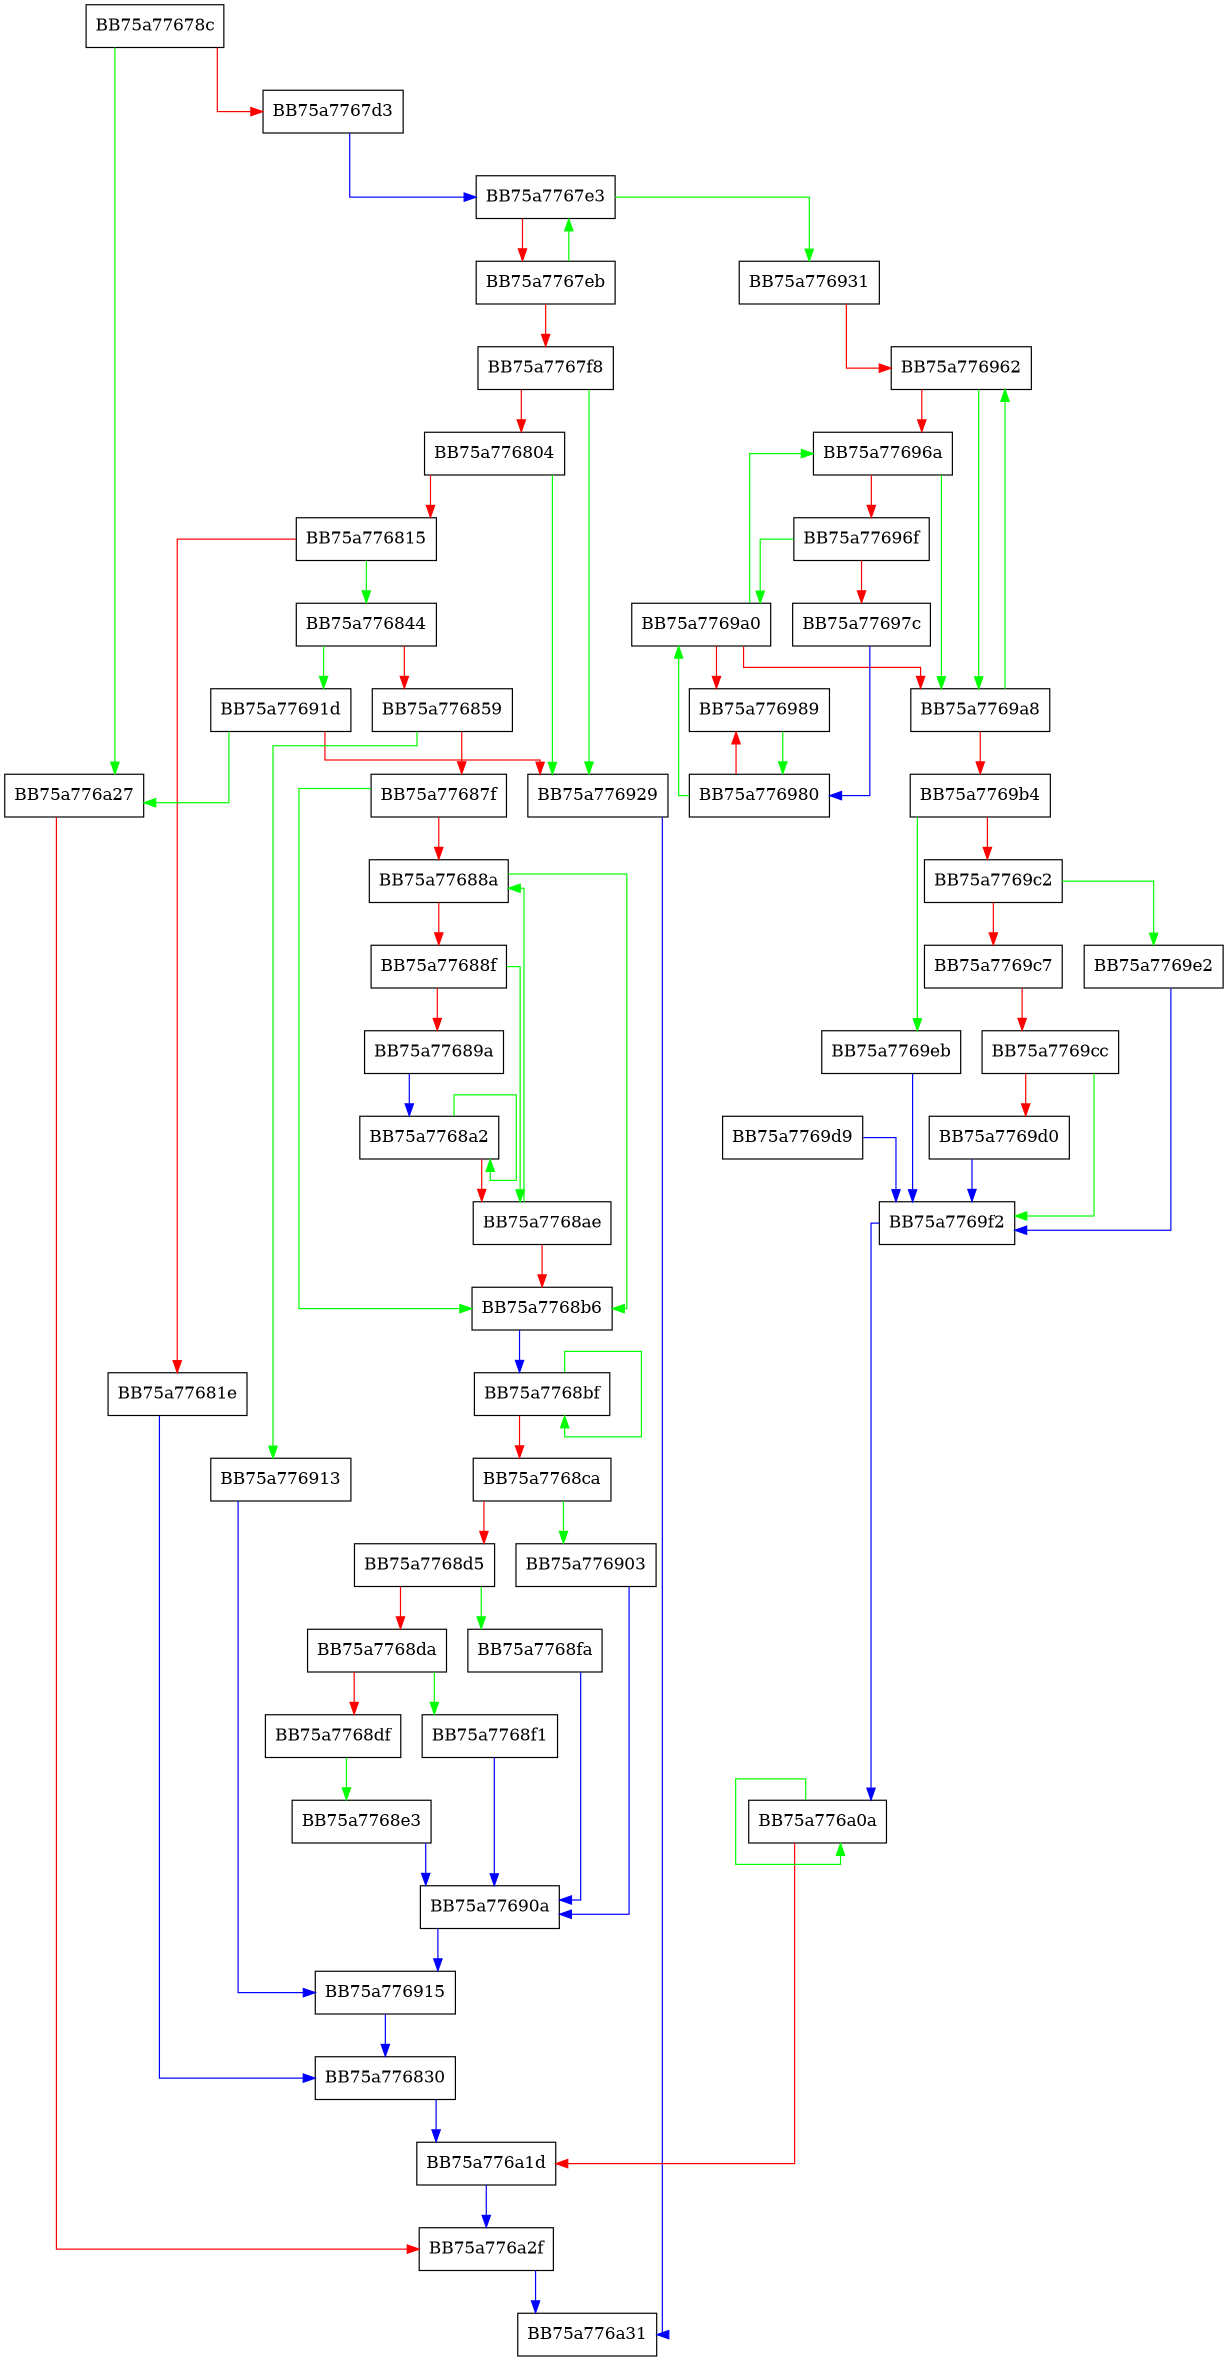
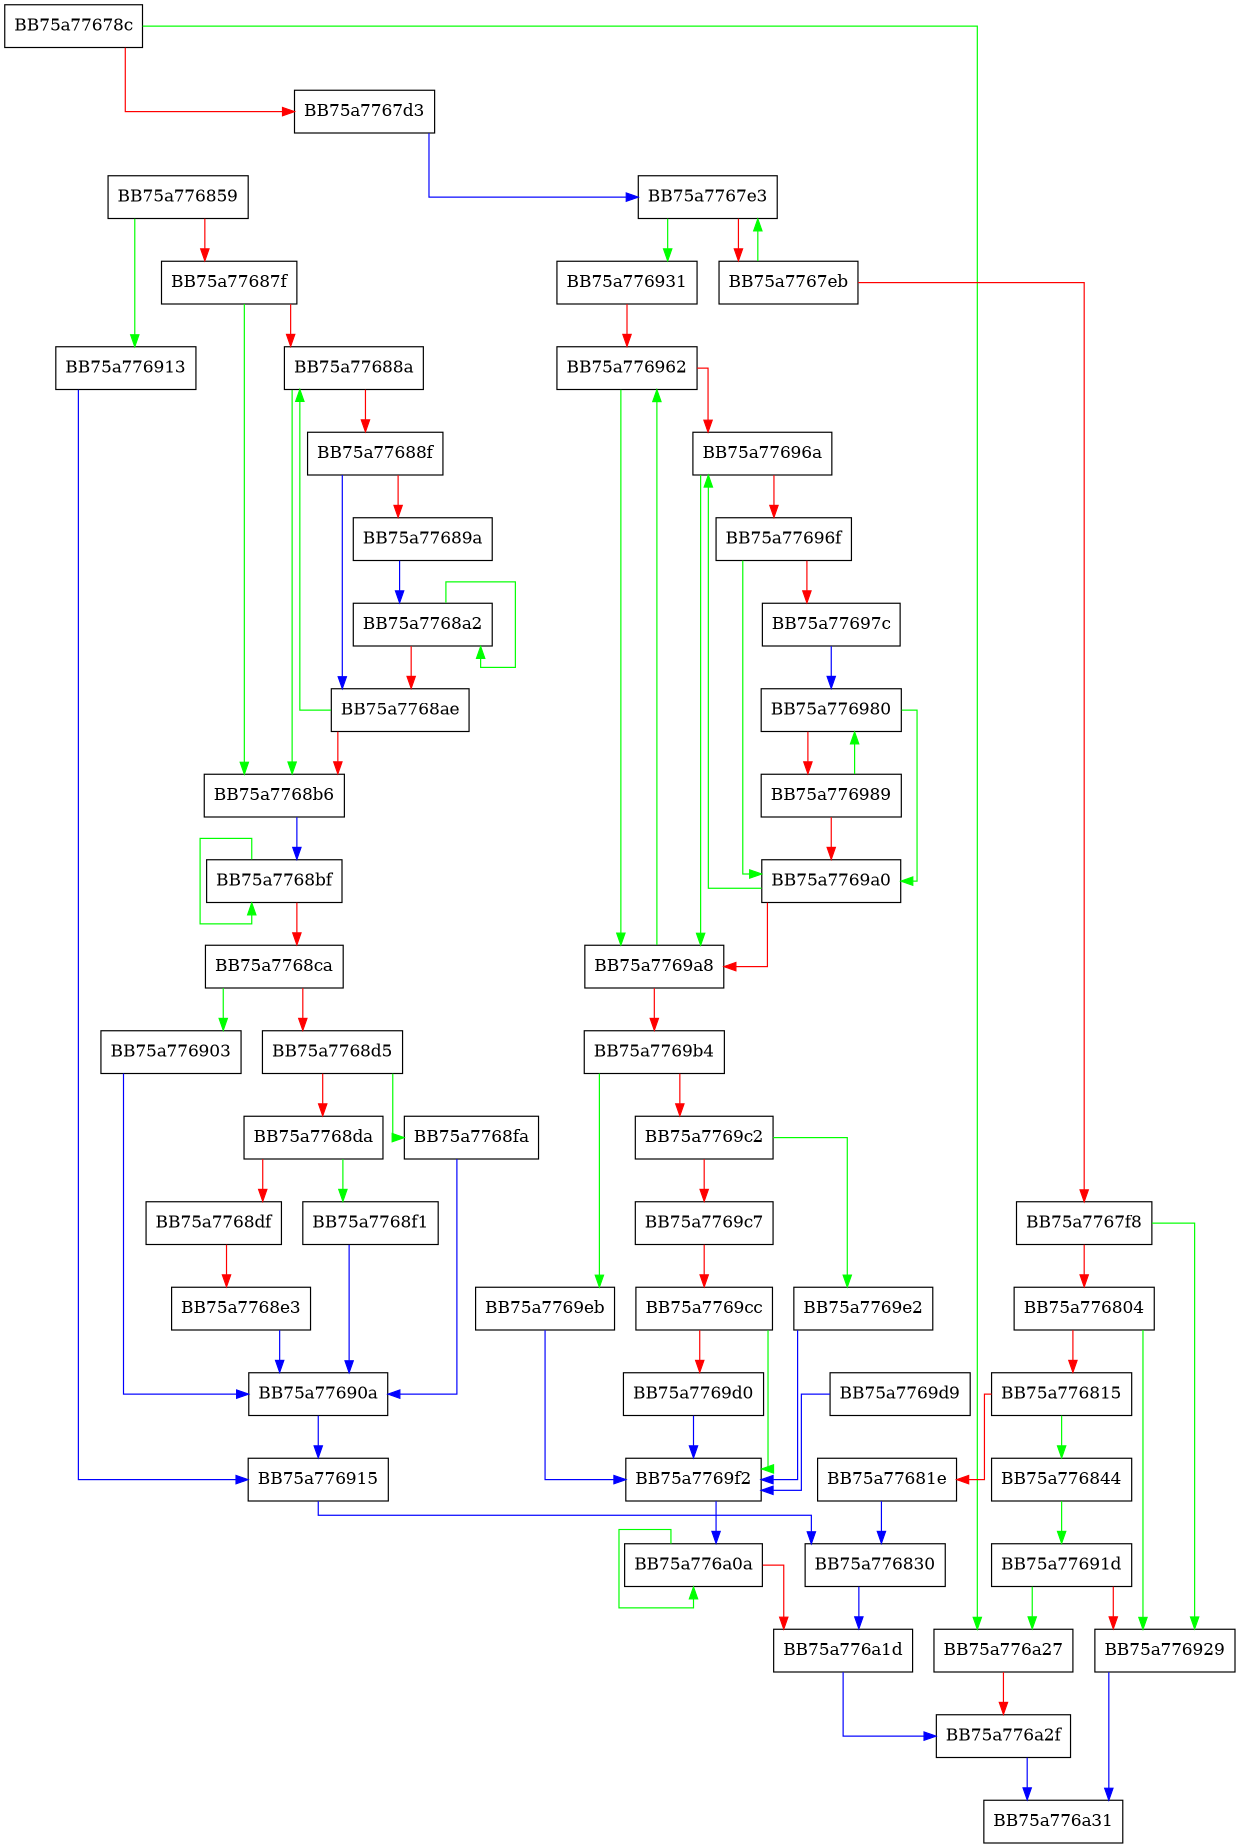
edge "BB75a776844" -> "BB75a776859": removed
edge "BB75a7769a0" -> "BB75a776989": reversed
edge "BB75a77688f" -> "BB75a7768ae": color green -> blue
edge "BB75a7768df" -> "BB75a7768e3": color green -> red
